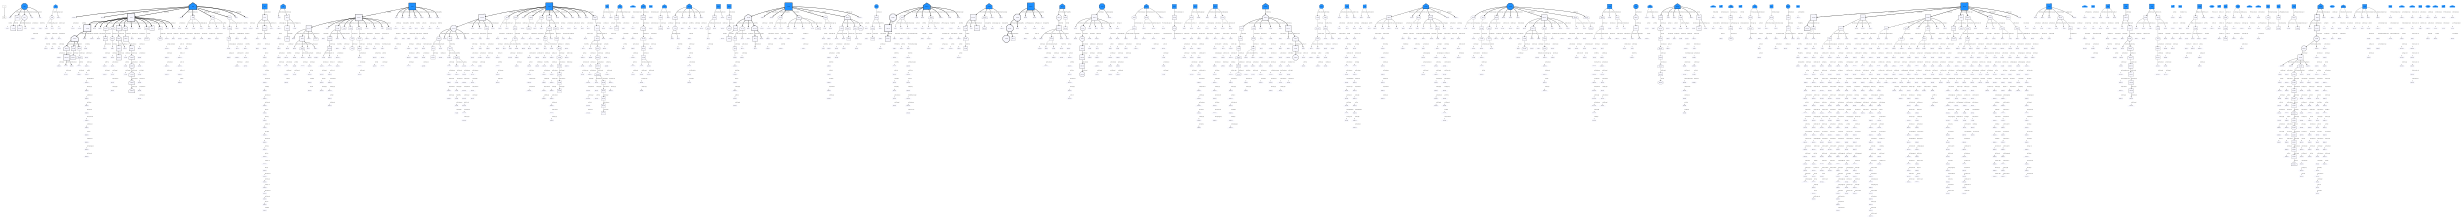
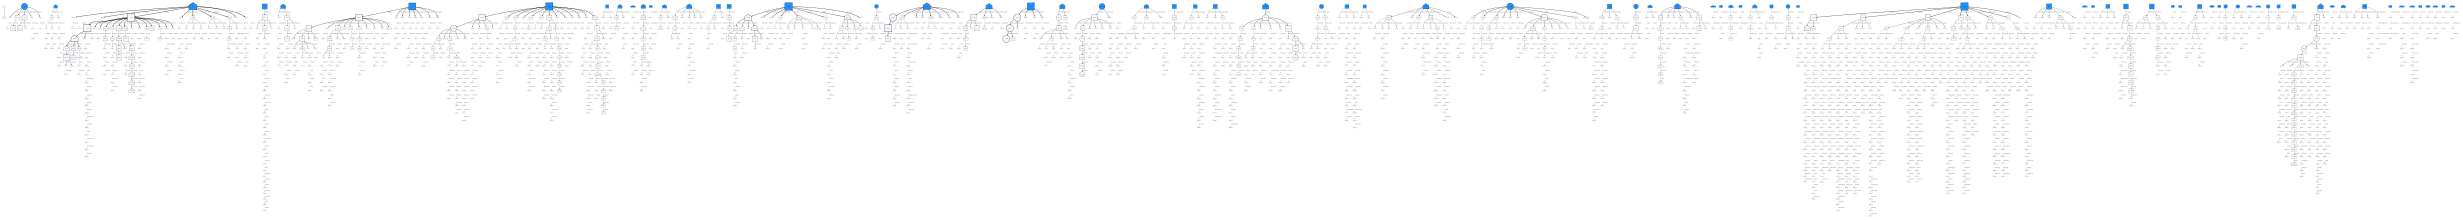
edge "1943 #1" -> "1960 #1": removed, label "serD|unknown"
